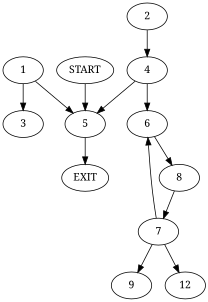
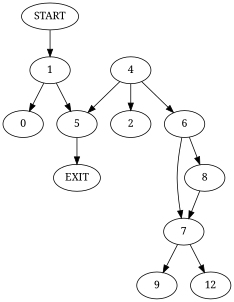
edge "2" -> "4": reversed
edge "START" -> "5": now "START" -> "1"
node "3": label "3" -> "0"
edge "7" -> "6": reversed
